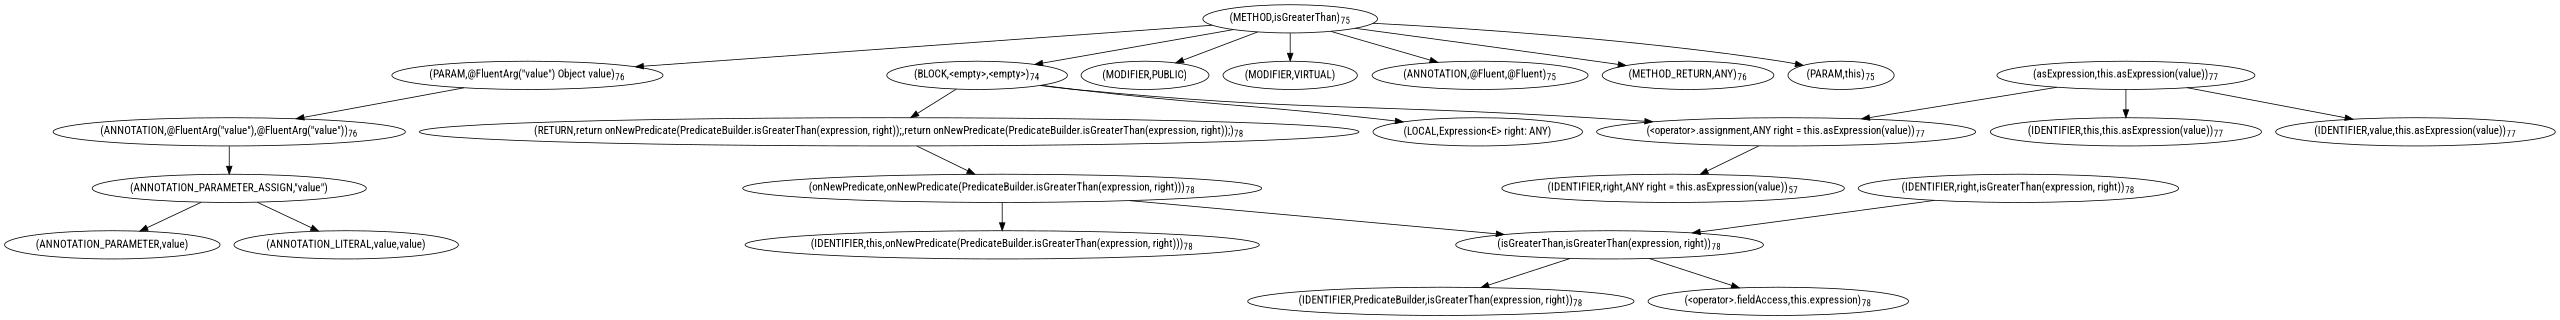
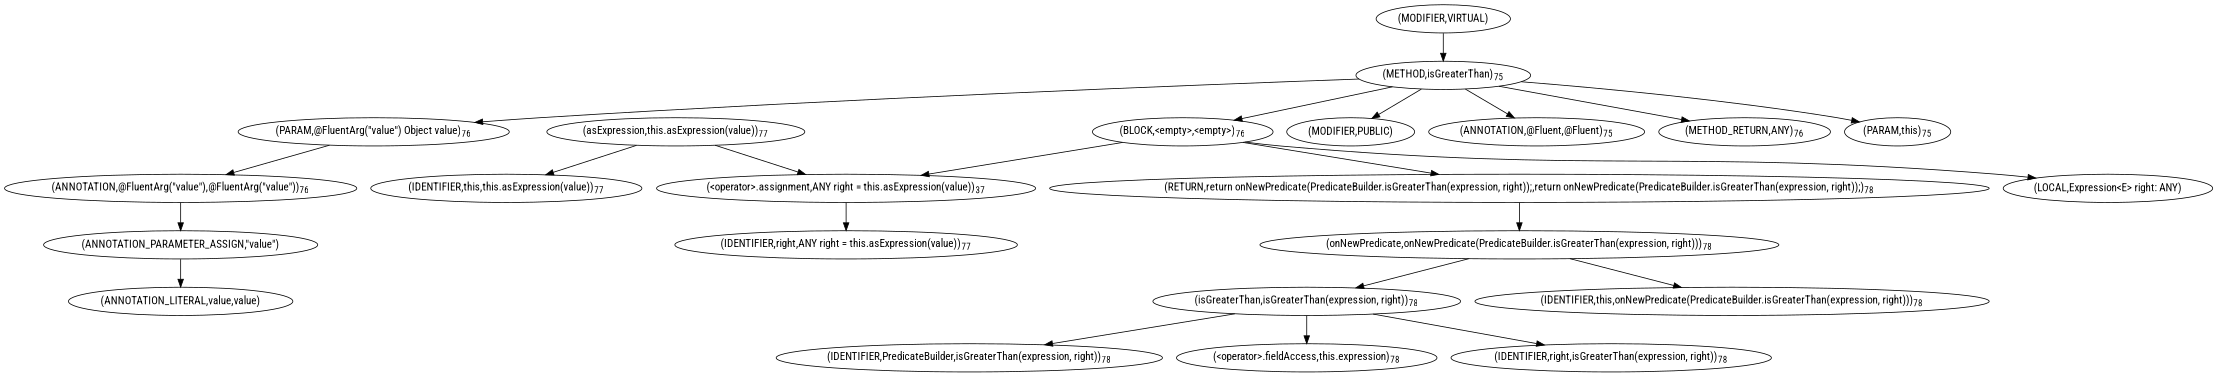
edge "(METHOD,isGreaterThan)" -> "(MODIFIER,VIRTUAL)": reversed
node "(BLOCK,<empty>,<empty>)": text "74" -> "76"
node "(<operator>.assignment,ANY right = this.asExpression(value))": text "77" -> "37"
node "(IDENTIFIER,value,this.asExpression(value))": removed
node "(IDENTIFIER,right,ANY right = this.asExpression(value))": text "57" -> "77"
edge "(IDENTIFIER,right,isGreaterThan(expression, right))" -> "(isGreaterThan,isGreaterThan(expression, right))": reversed
node "(ANNOTATION_PARAMETER,value)": removed
